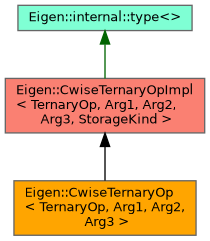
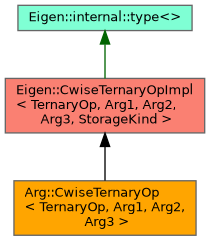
node "Eigen::CwiseTernaryOp < TernaryOp, Arg1, Arg2, Arg3 >": label "Eigen::CwiseTernaryOp < TernaryOp, Arg1, Arg2, Arg3 >" -> "Arg::CwiseTernaryOp < TernaryOp, Arg1, Arg2, Arg3 >"
